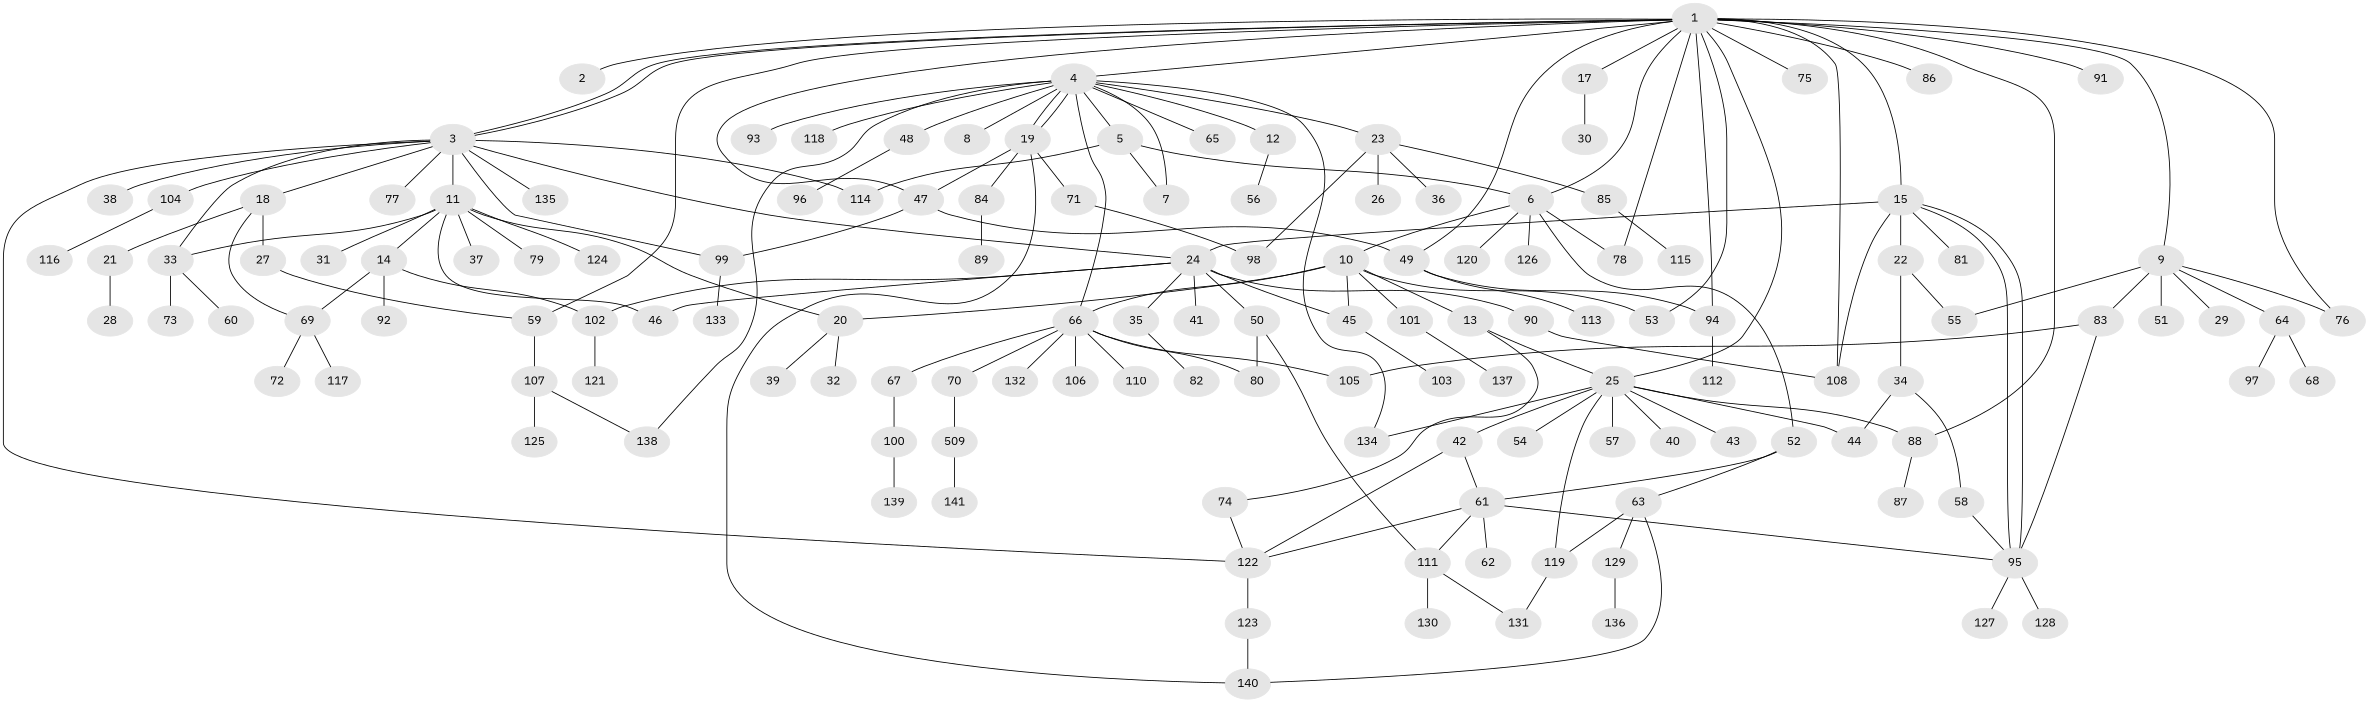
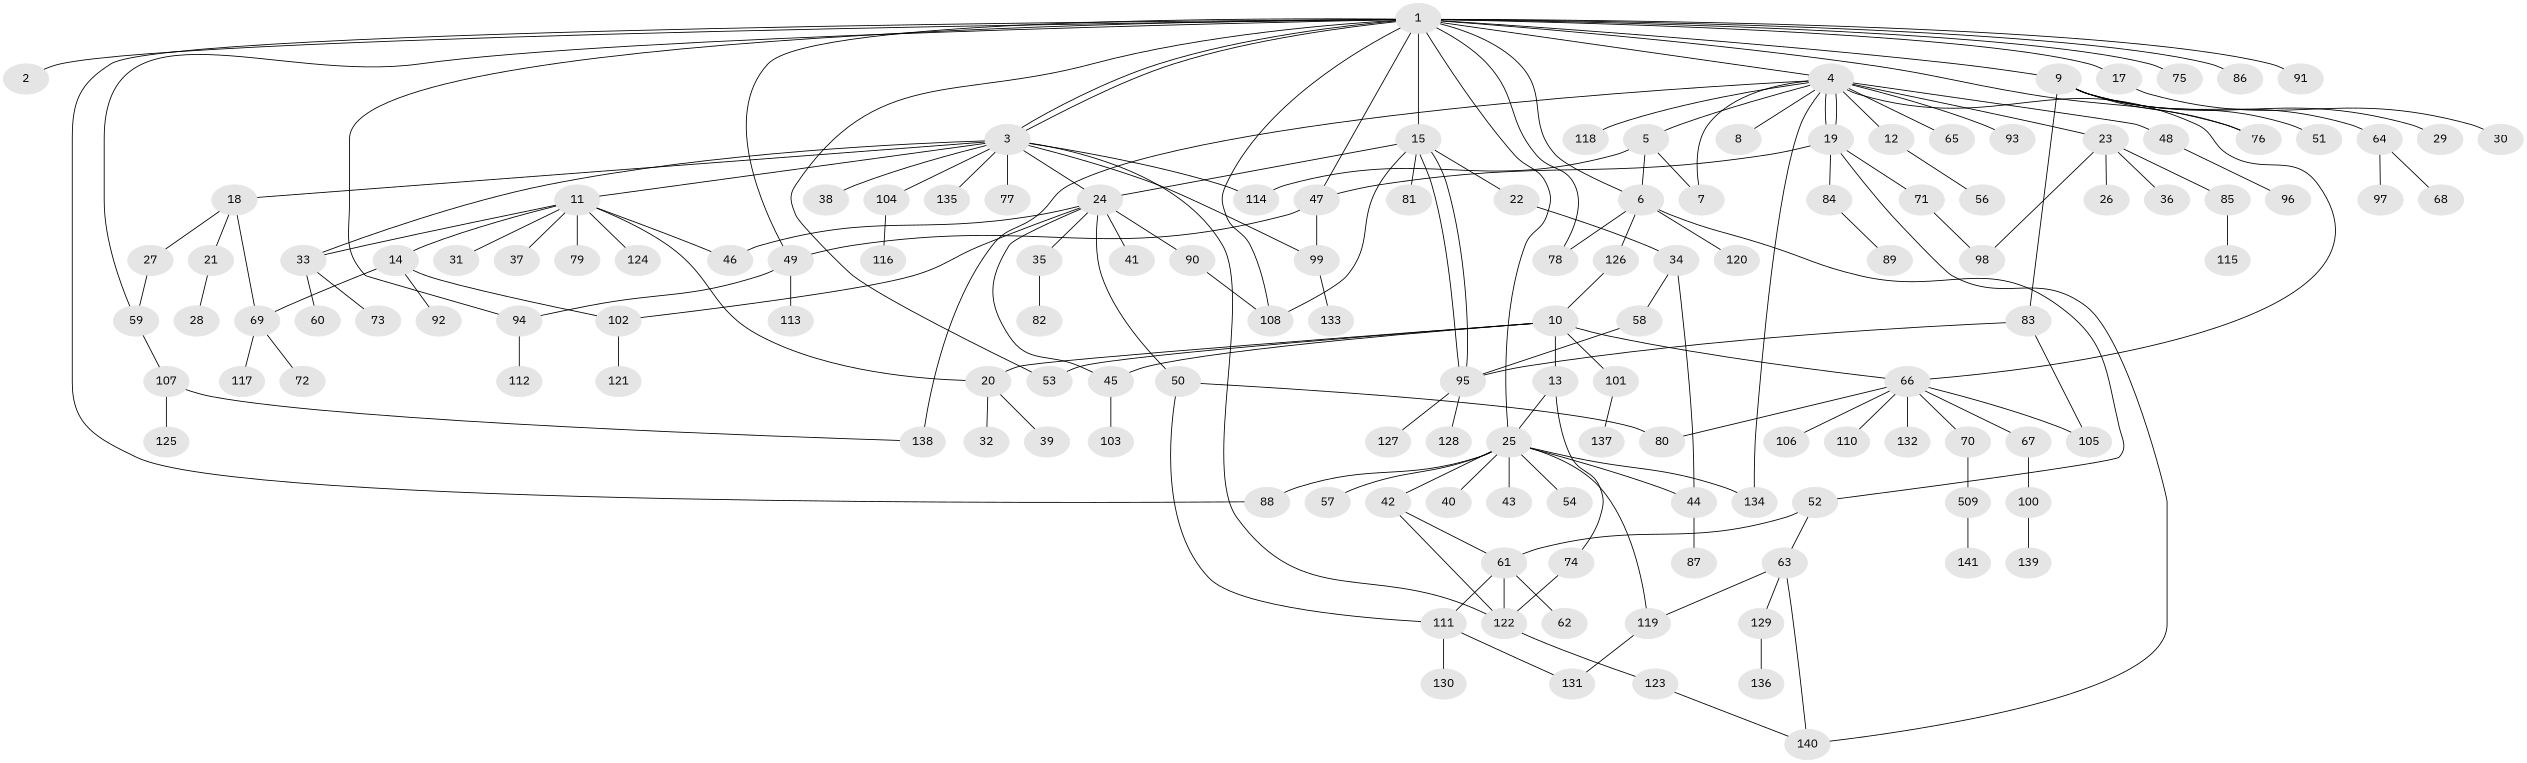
edge "6" -- "10": now "126" -- "10"
node "55": removed
edge "88" -- "87": now "44" -- "87"
edge "61" -- "95": removed
